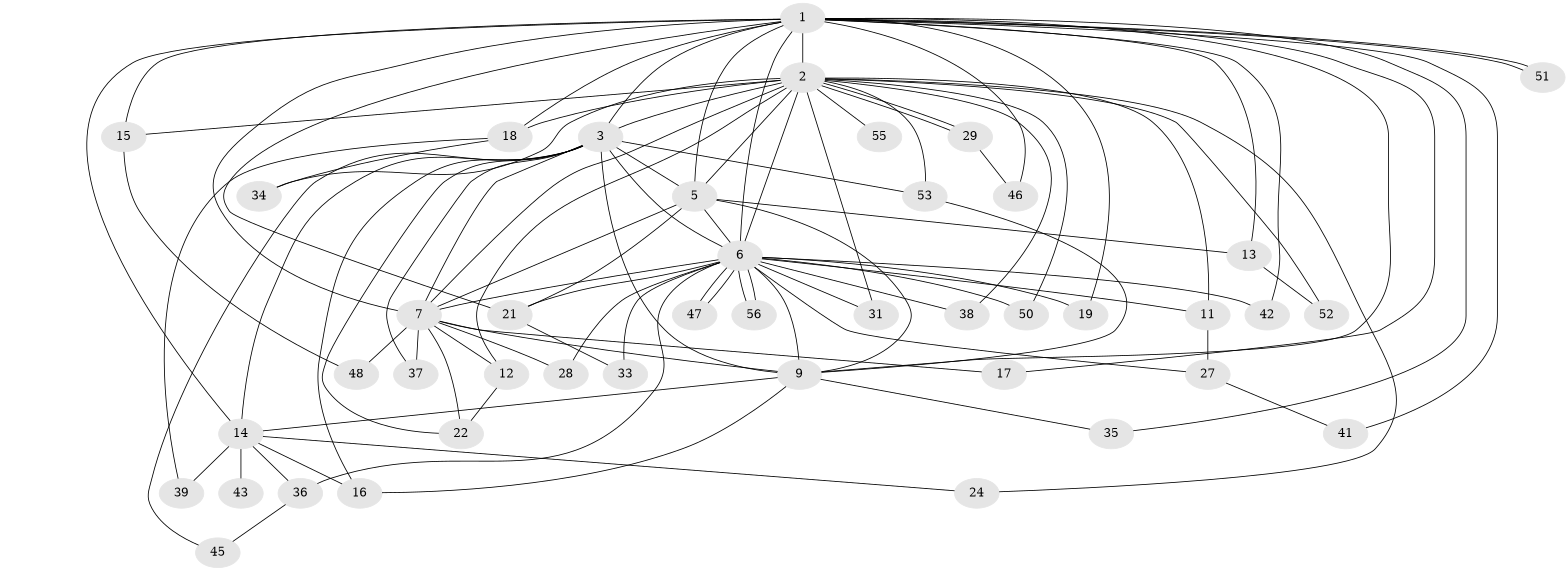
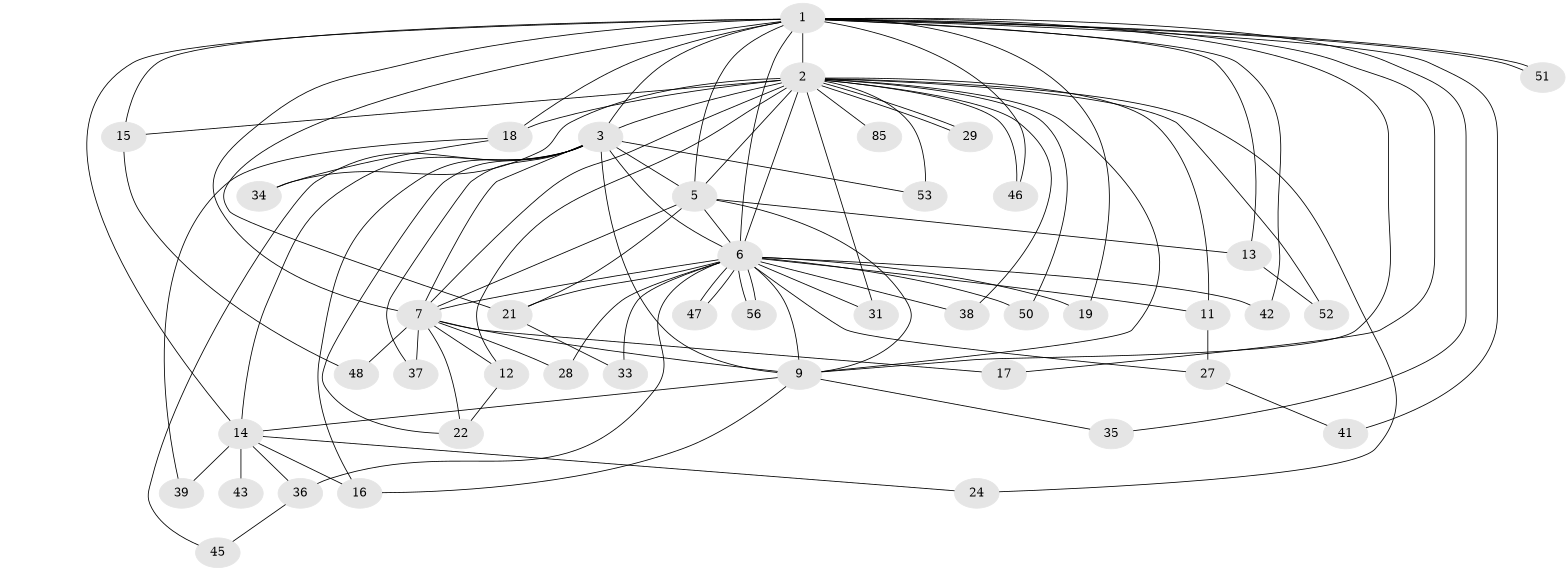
node "55": label "55" -> "85"
edge "29" -- "46": now "2" -- "46"
edge "53" -- "9": now "2" -- "9"
